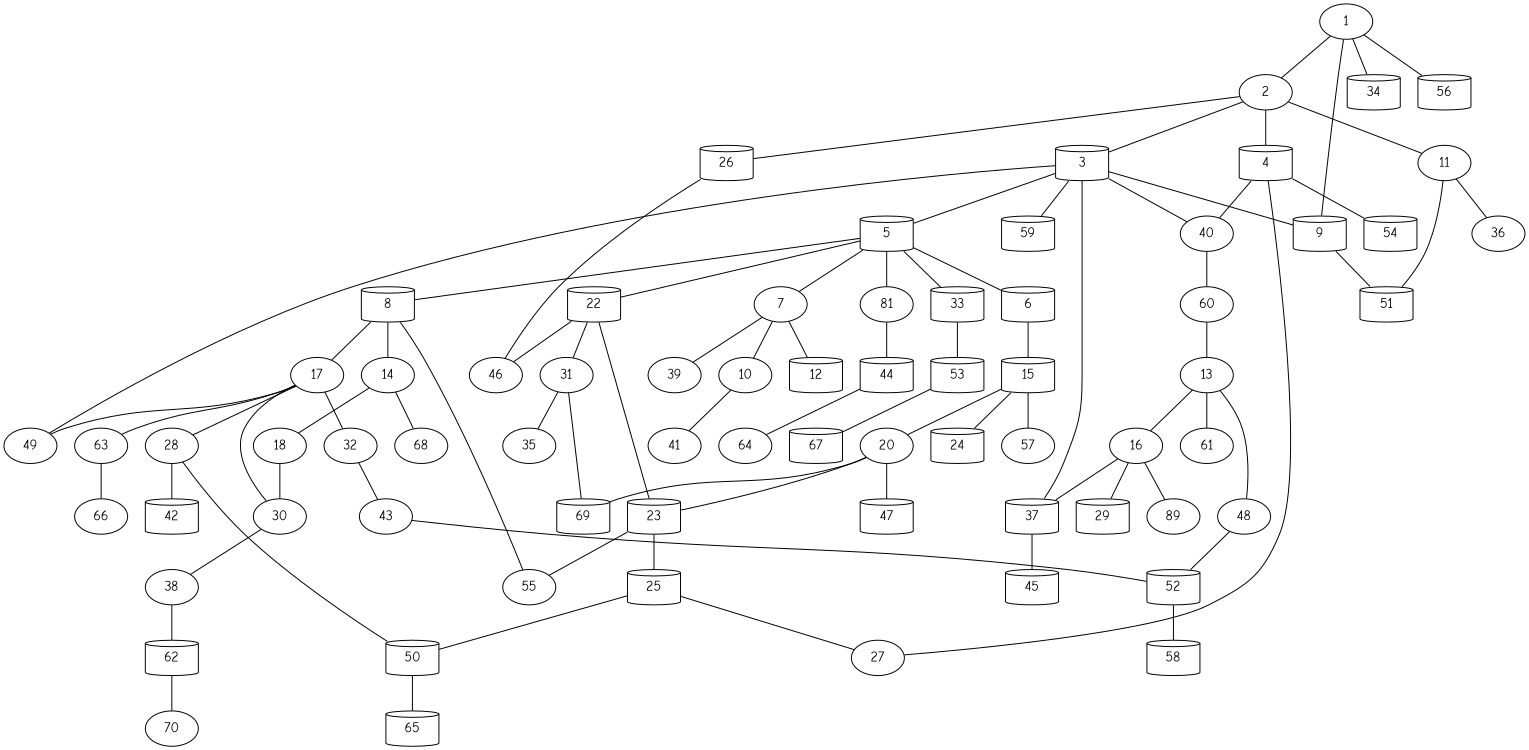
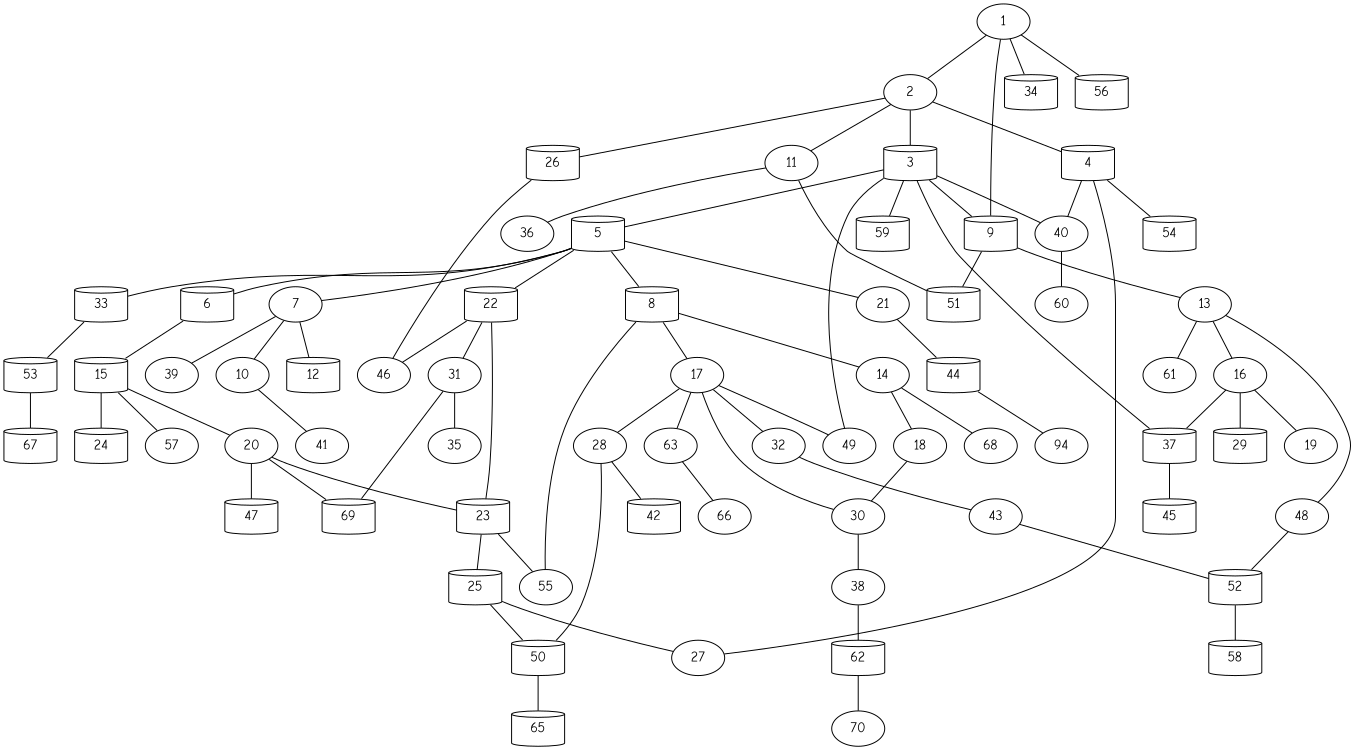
node "81": label "81" -> "21"
edge "60" -- "13": now "9" -- "13"
node "64": label "64" -> "94"
node "89": label "89" -> "19"
